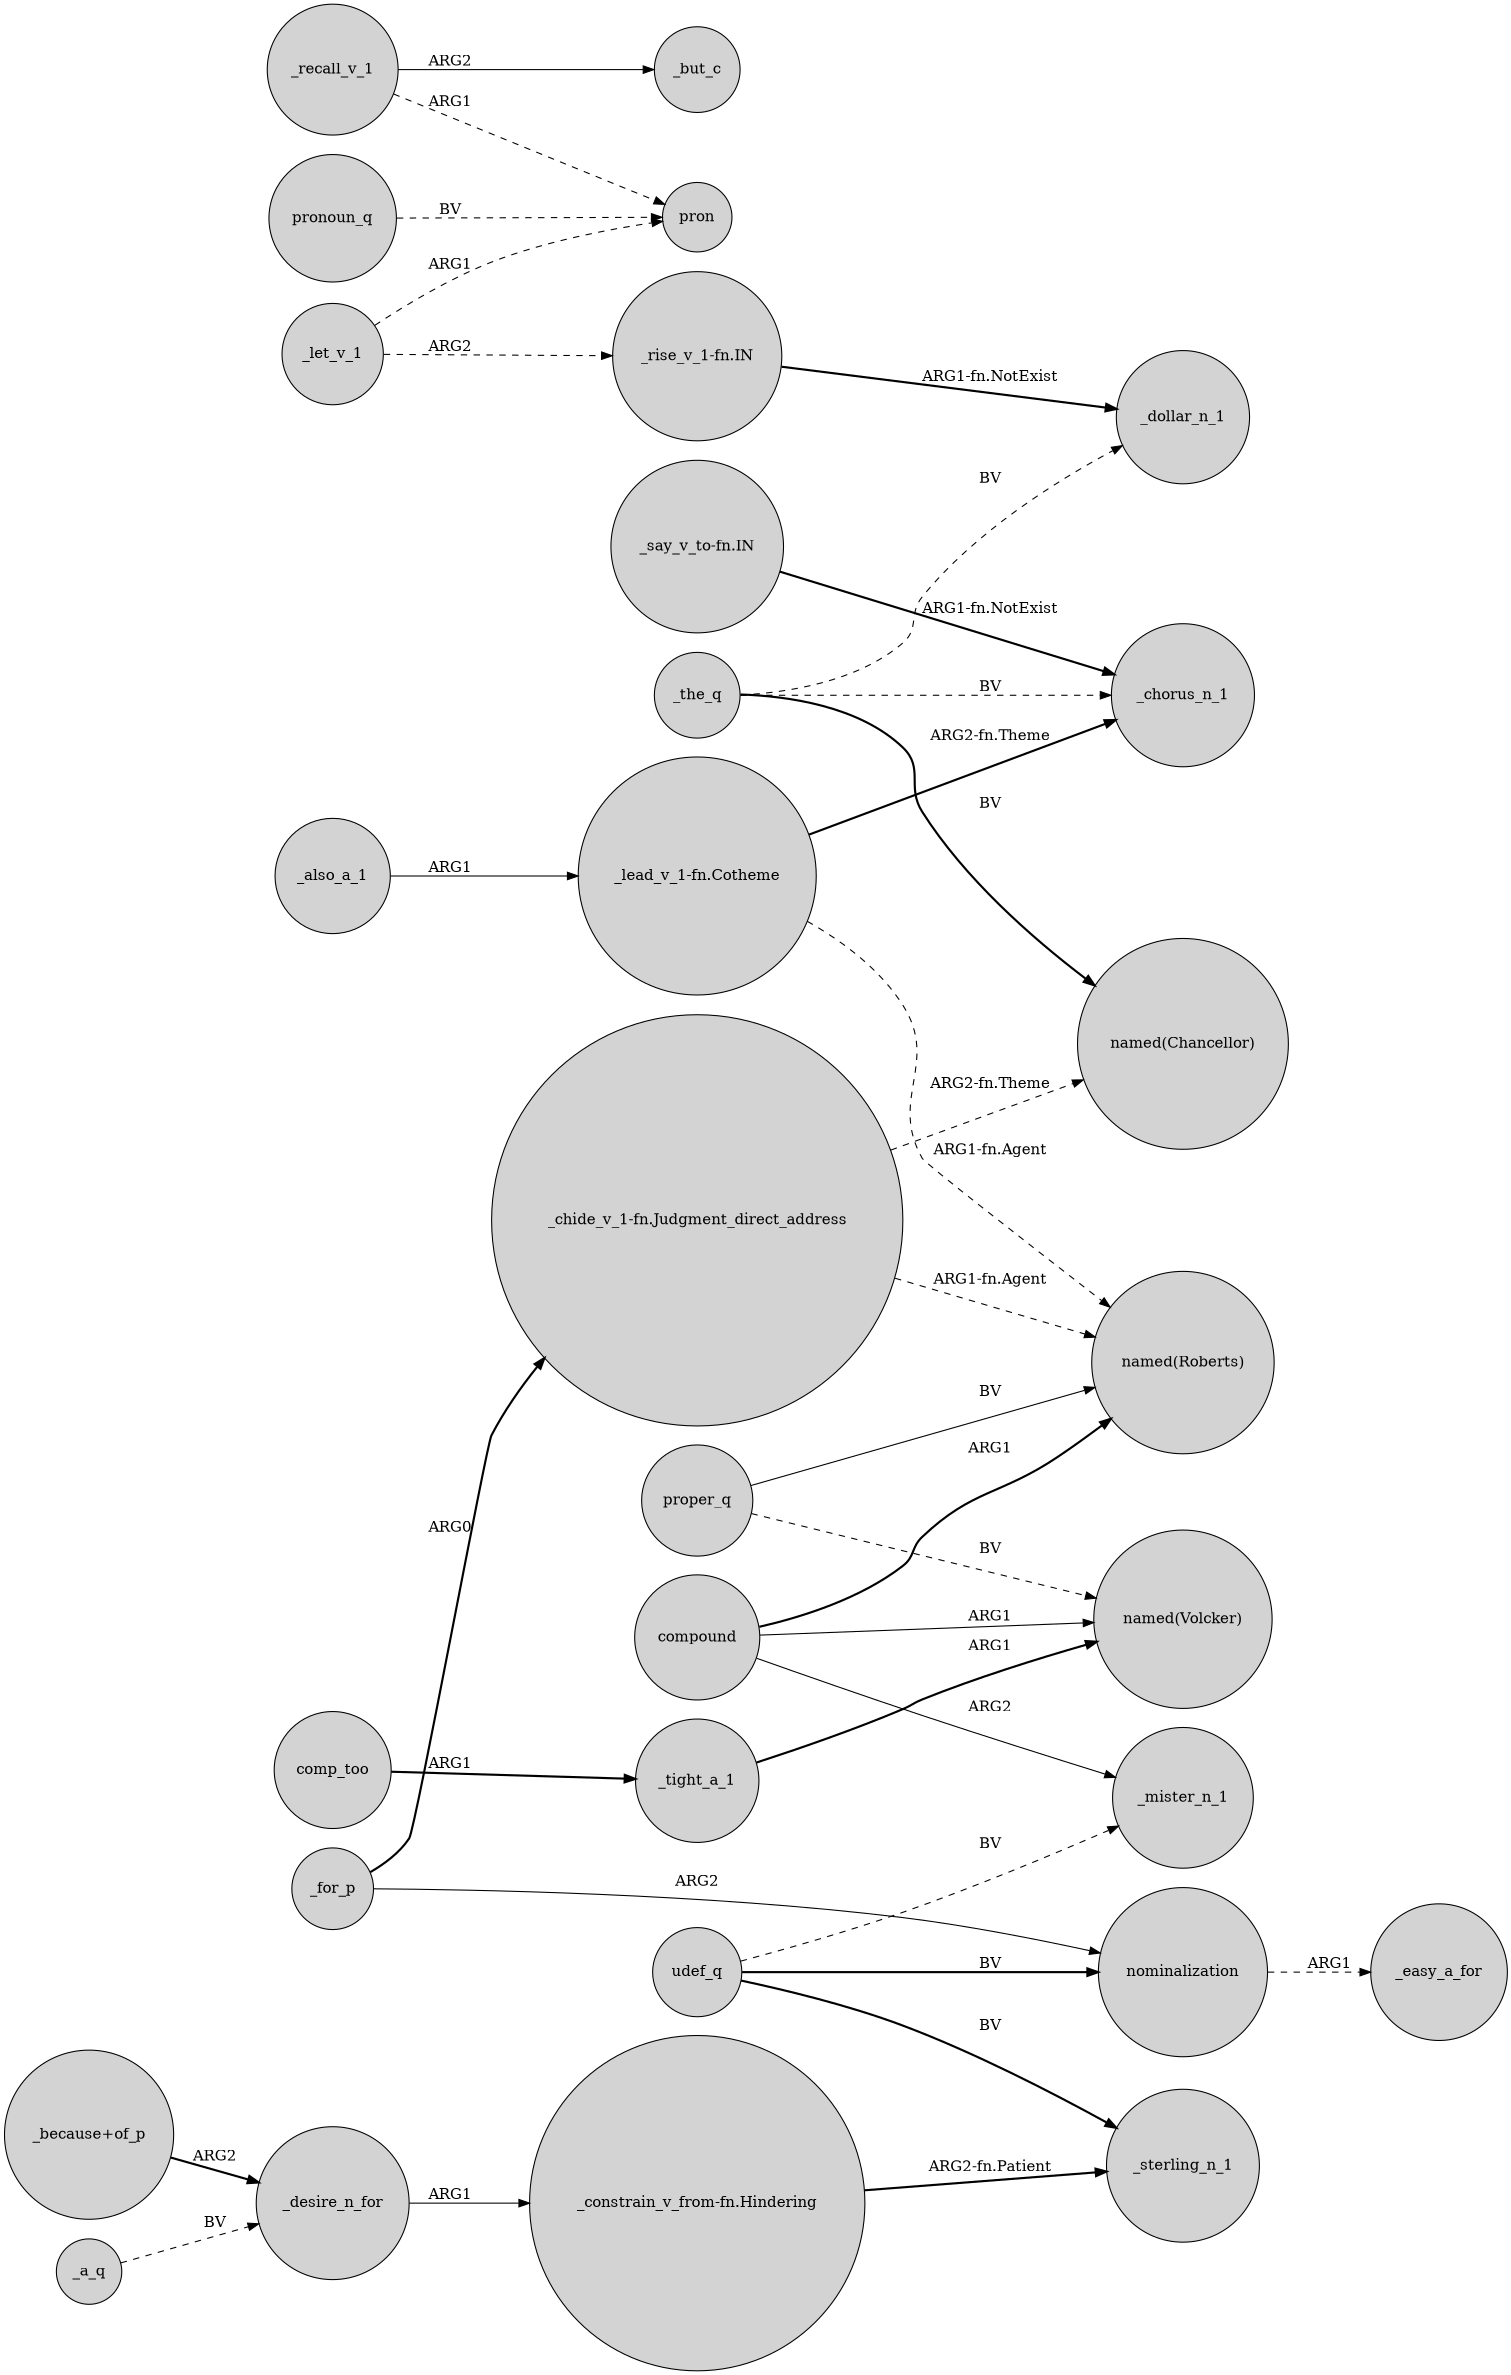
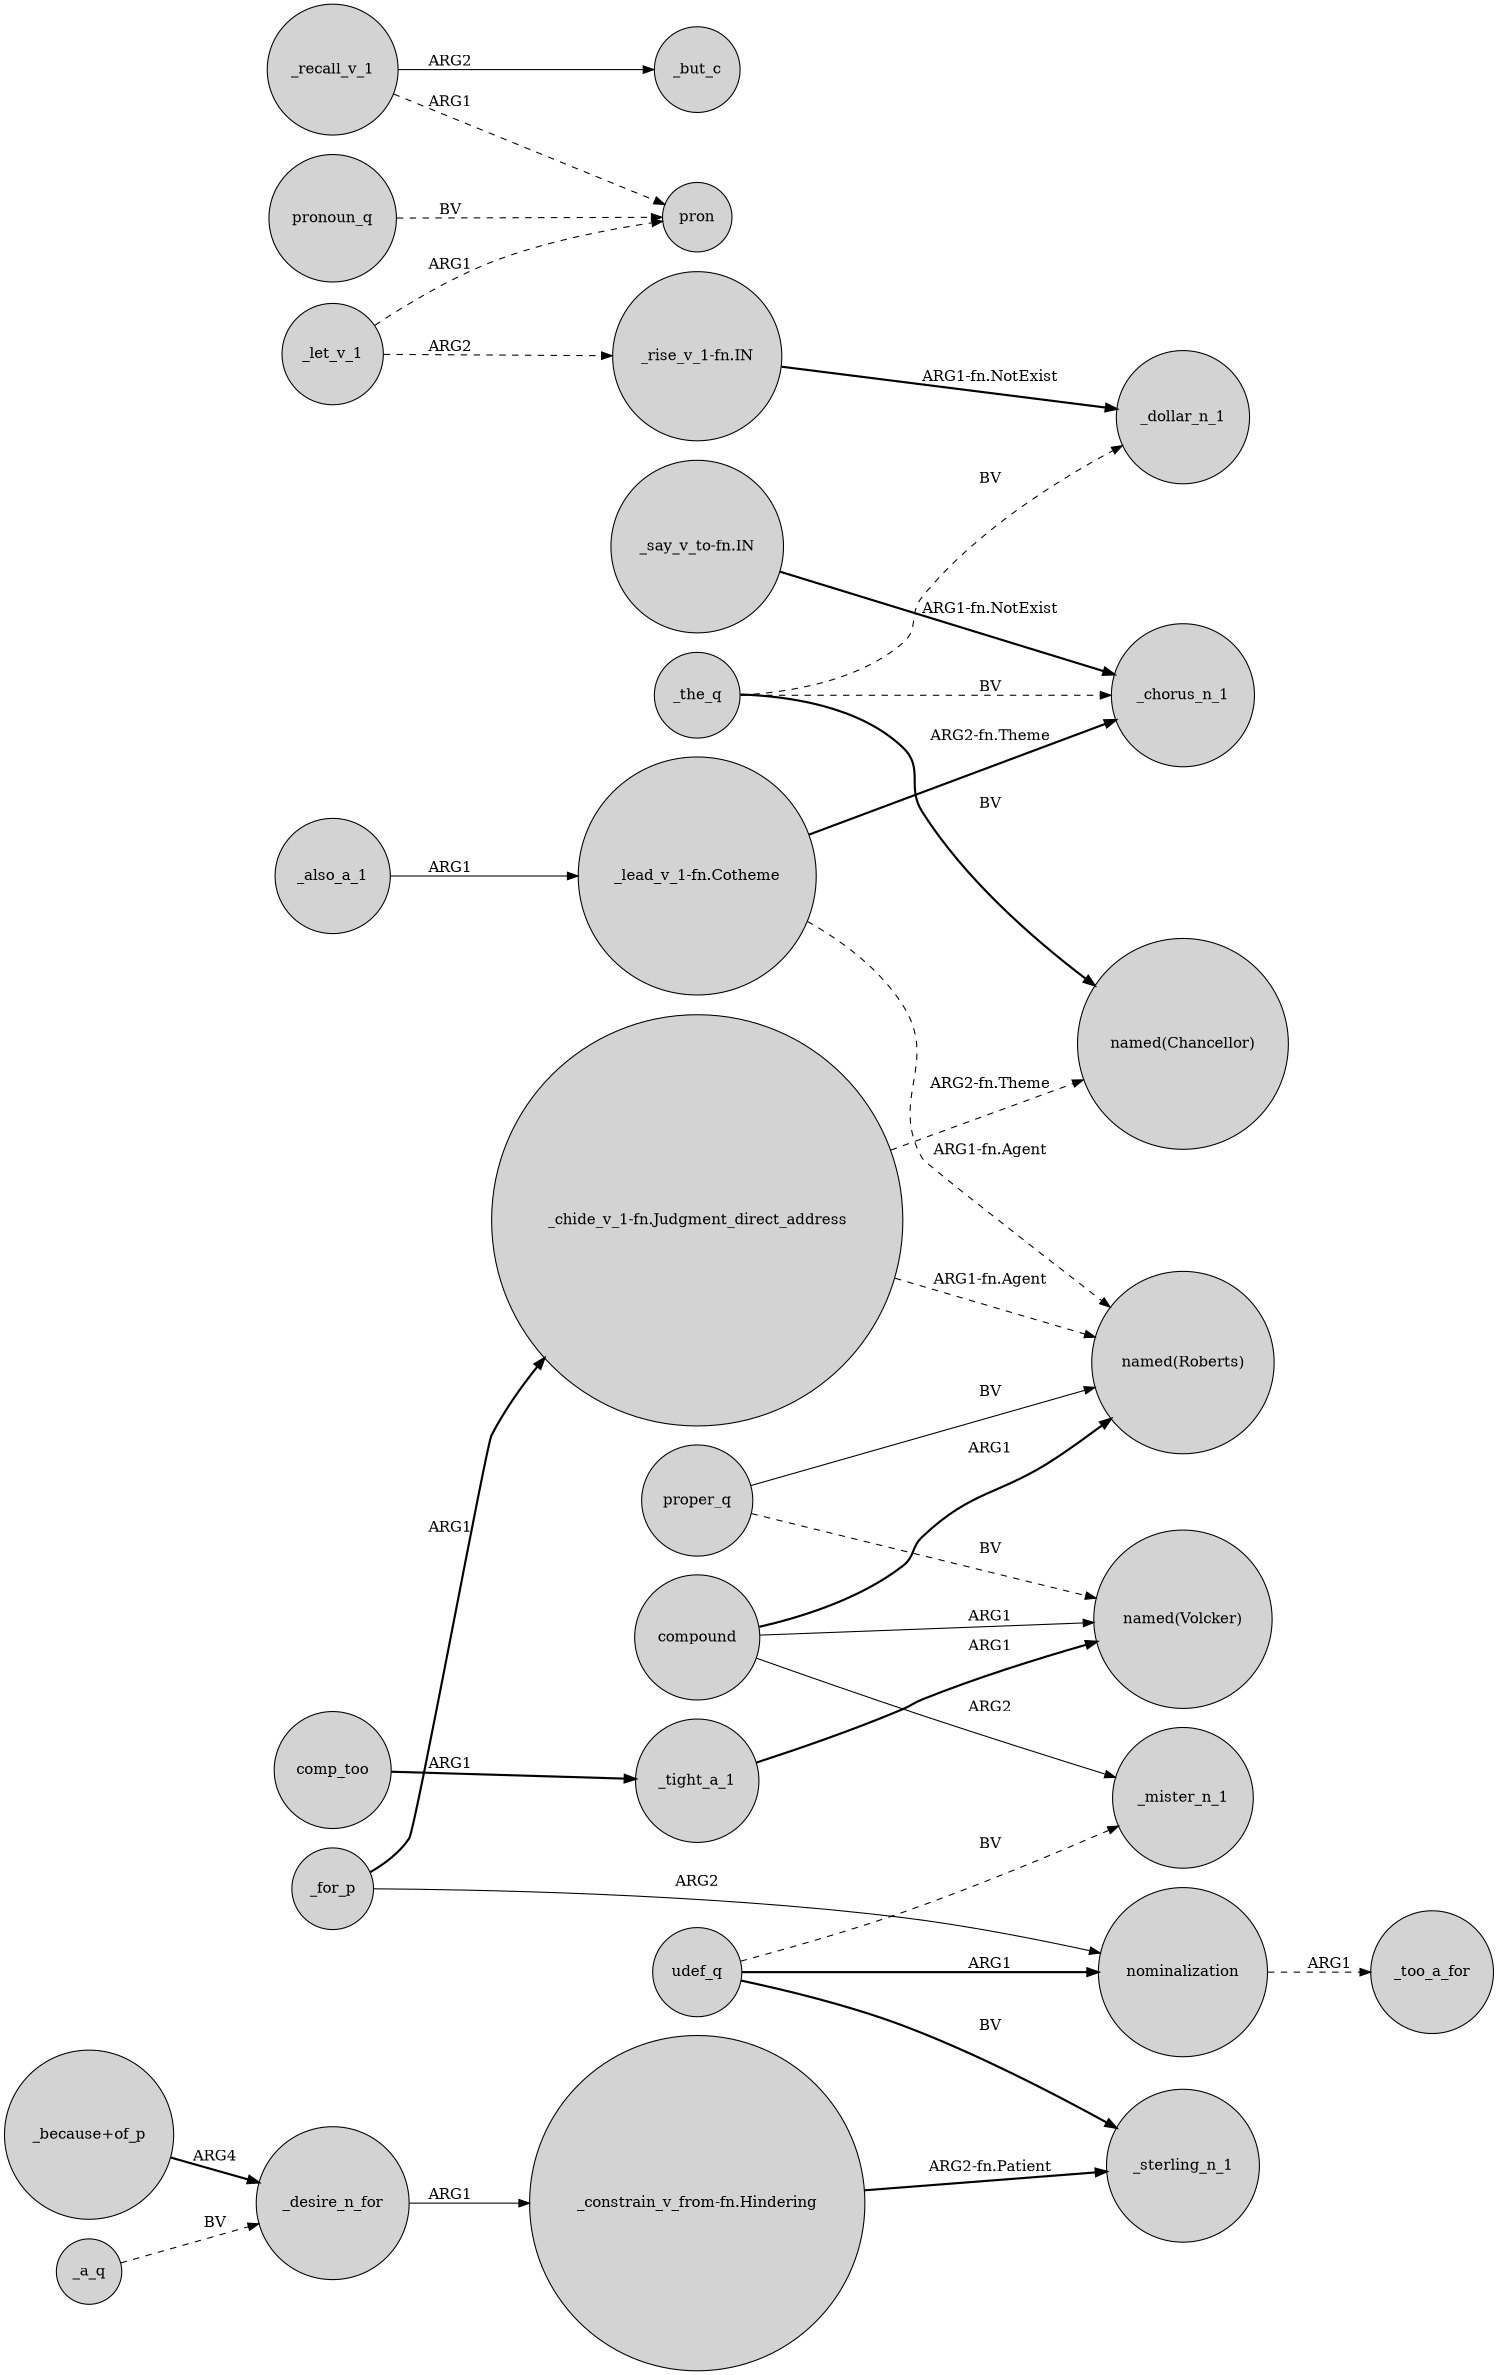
edge "_for_p" -> "_chide_v_1-fn.Judgment_direct_address": label "ARG0" -> "ARG1"
edge "udef_q" -> "nominalization": label "BV" -> "ARG1"
node "_easy_a_for": label "_easy_a_for" -> "_too_a_for"
edge "_because+of_p" -> "_desire_n_for": label "ARG2" -> "ARG4"
